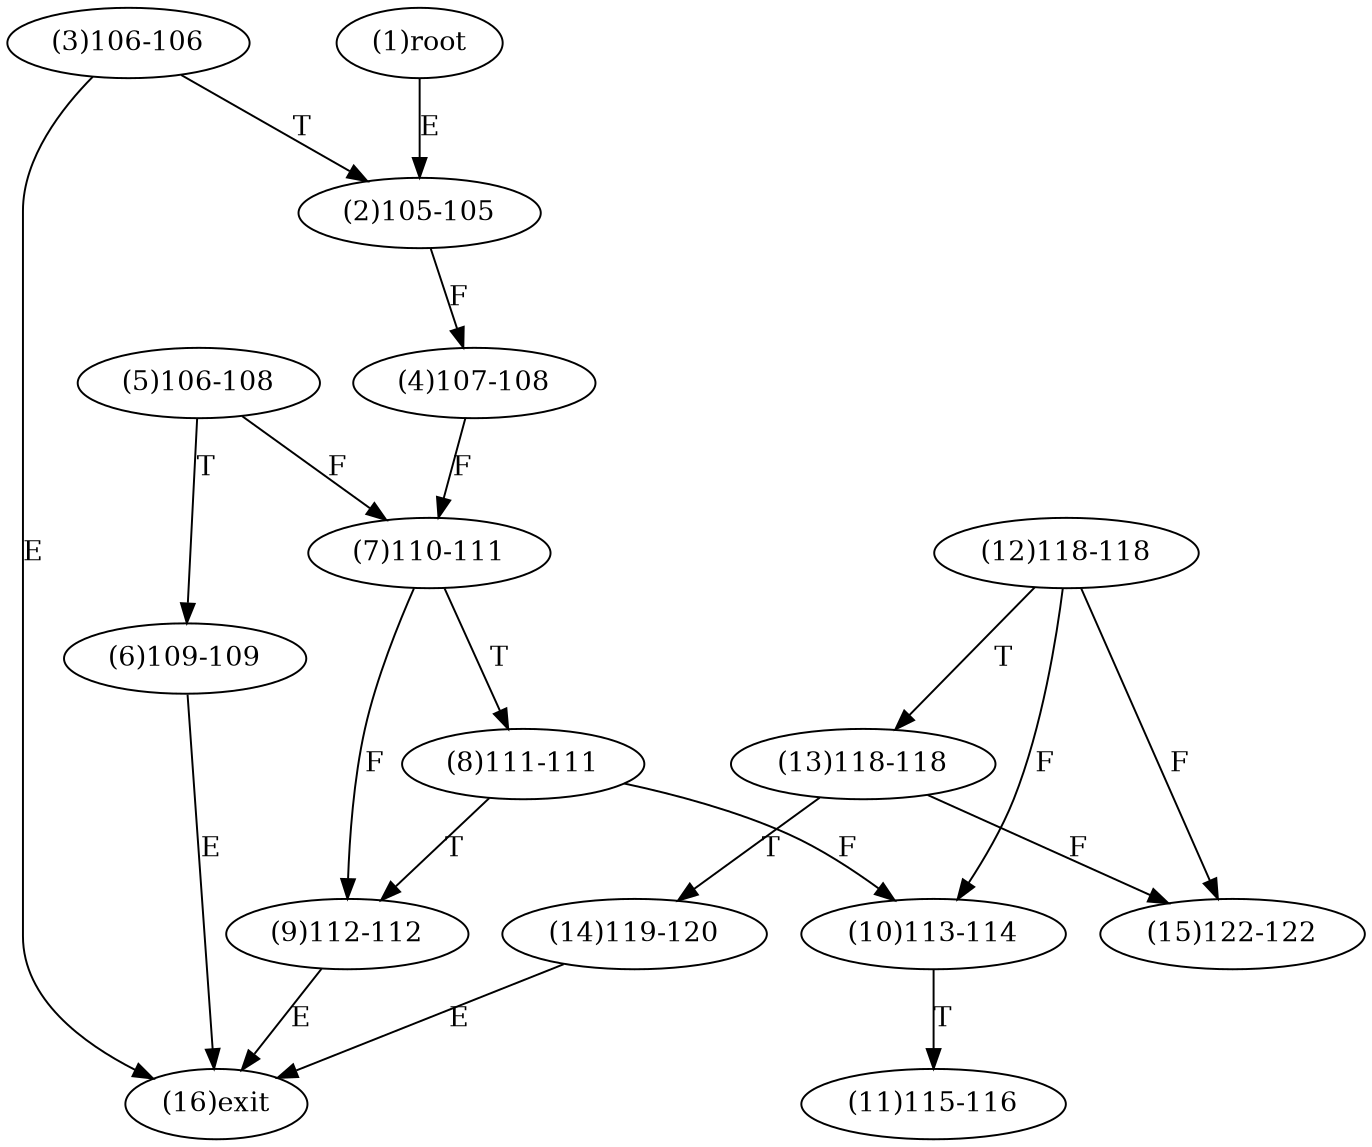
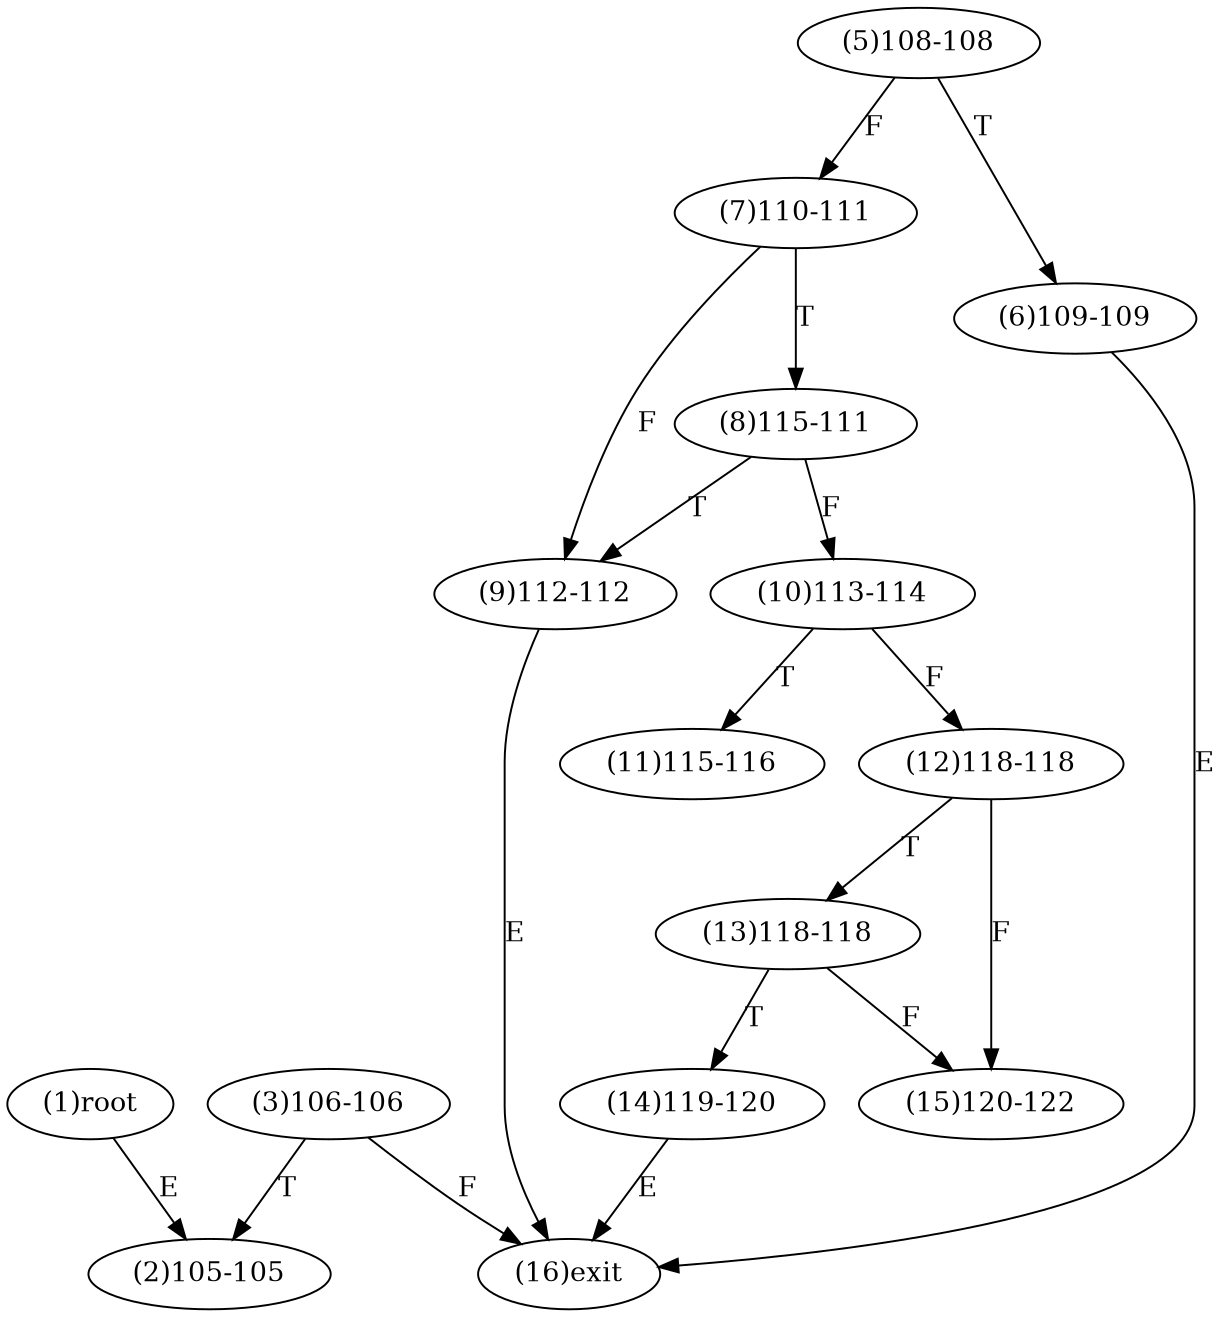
node "(5)106-108": label "(5)106-108" -> "(5)108-108"
node "(4)107-108": removed
edge "(3)106-106" -> "(16)exit": label "E" -> "F"
edge "(12)118-118" -> "(10)113-114": reversed
node "(8)111-111": label "(8)111-111" -> "(8)115-111"
node "(15)122-122": label "(15)122-122" -> "(15)120-122"
